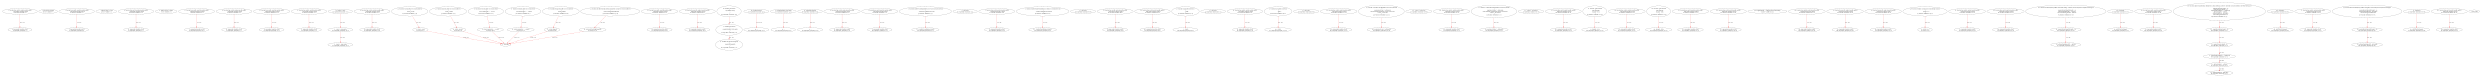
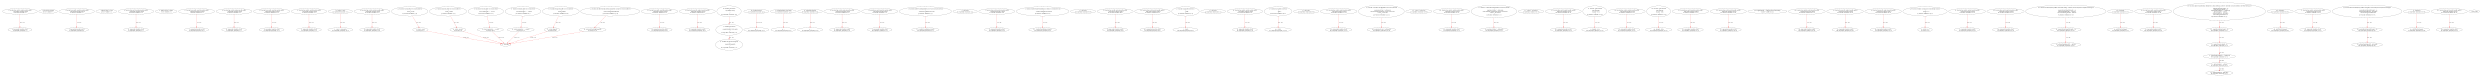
node "28_ _master = msg.sender; 170-expression_statement-29-29": removed
